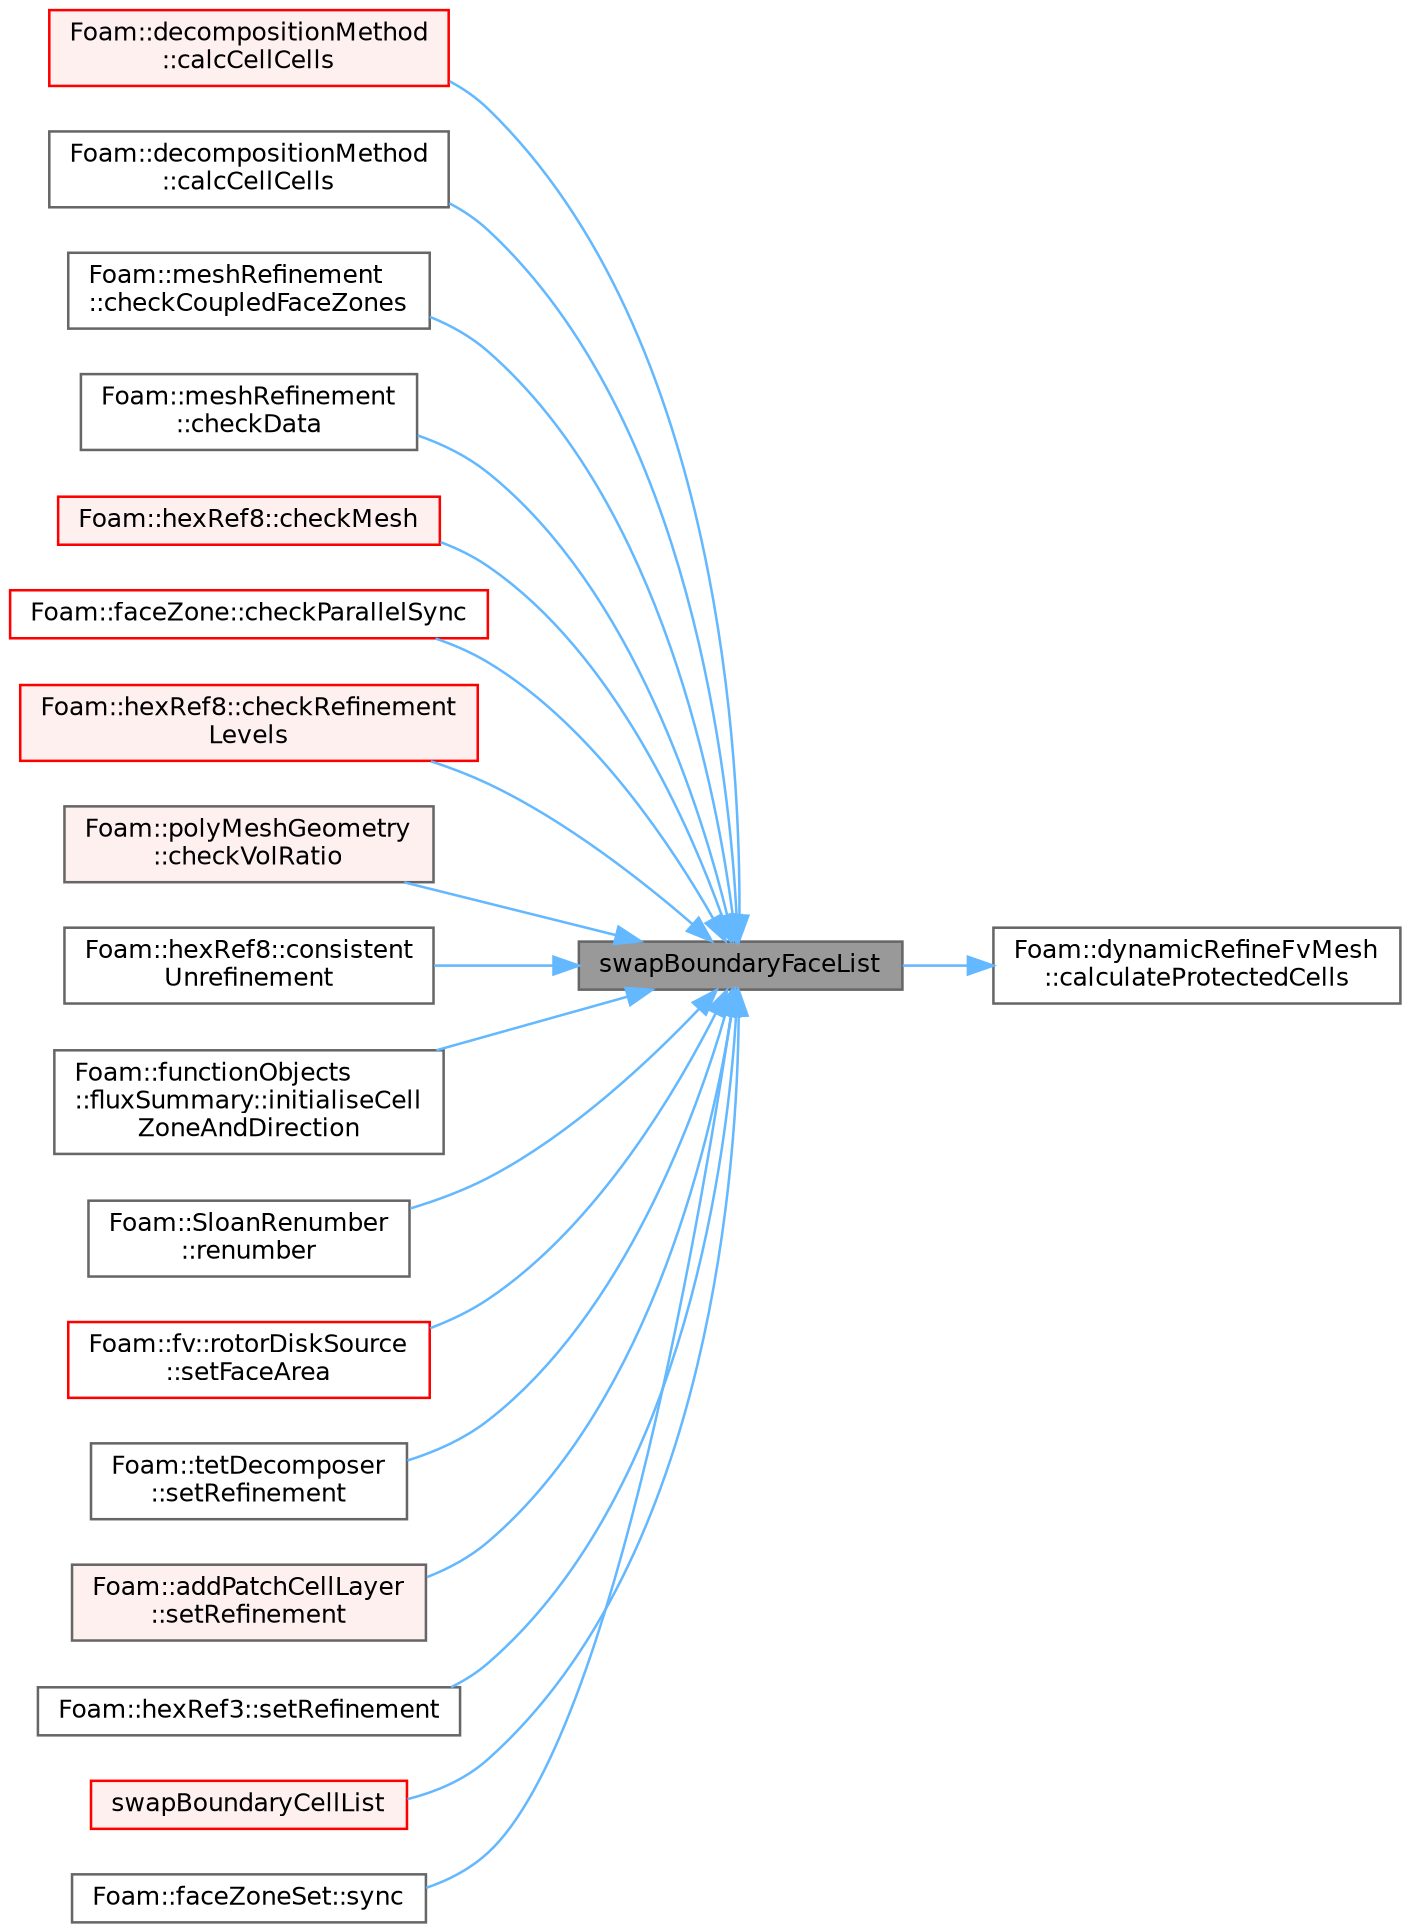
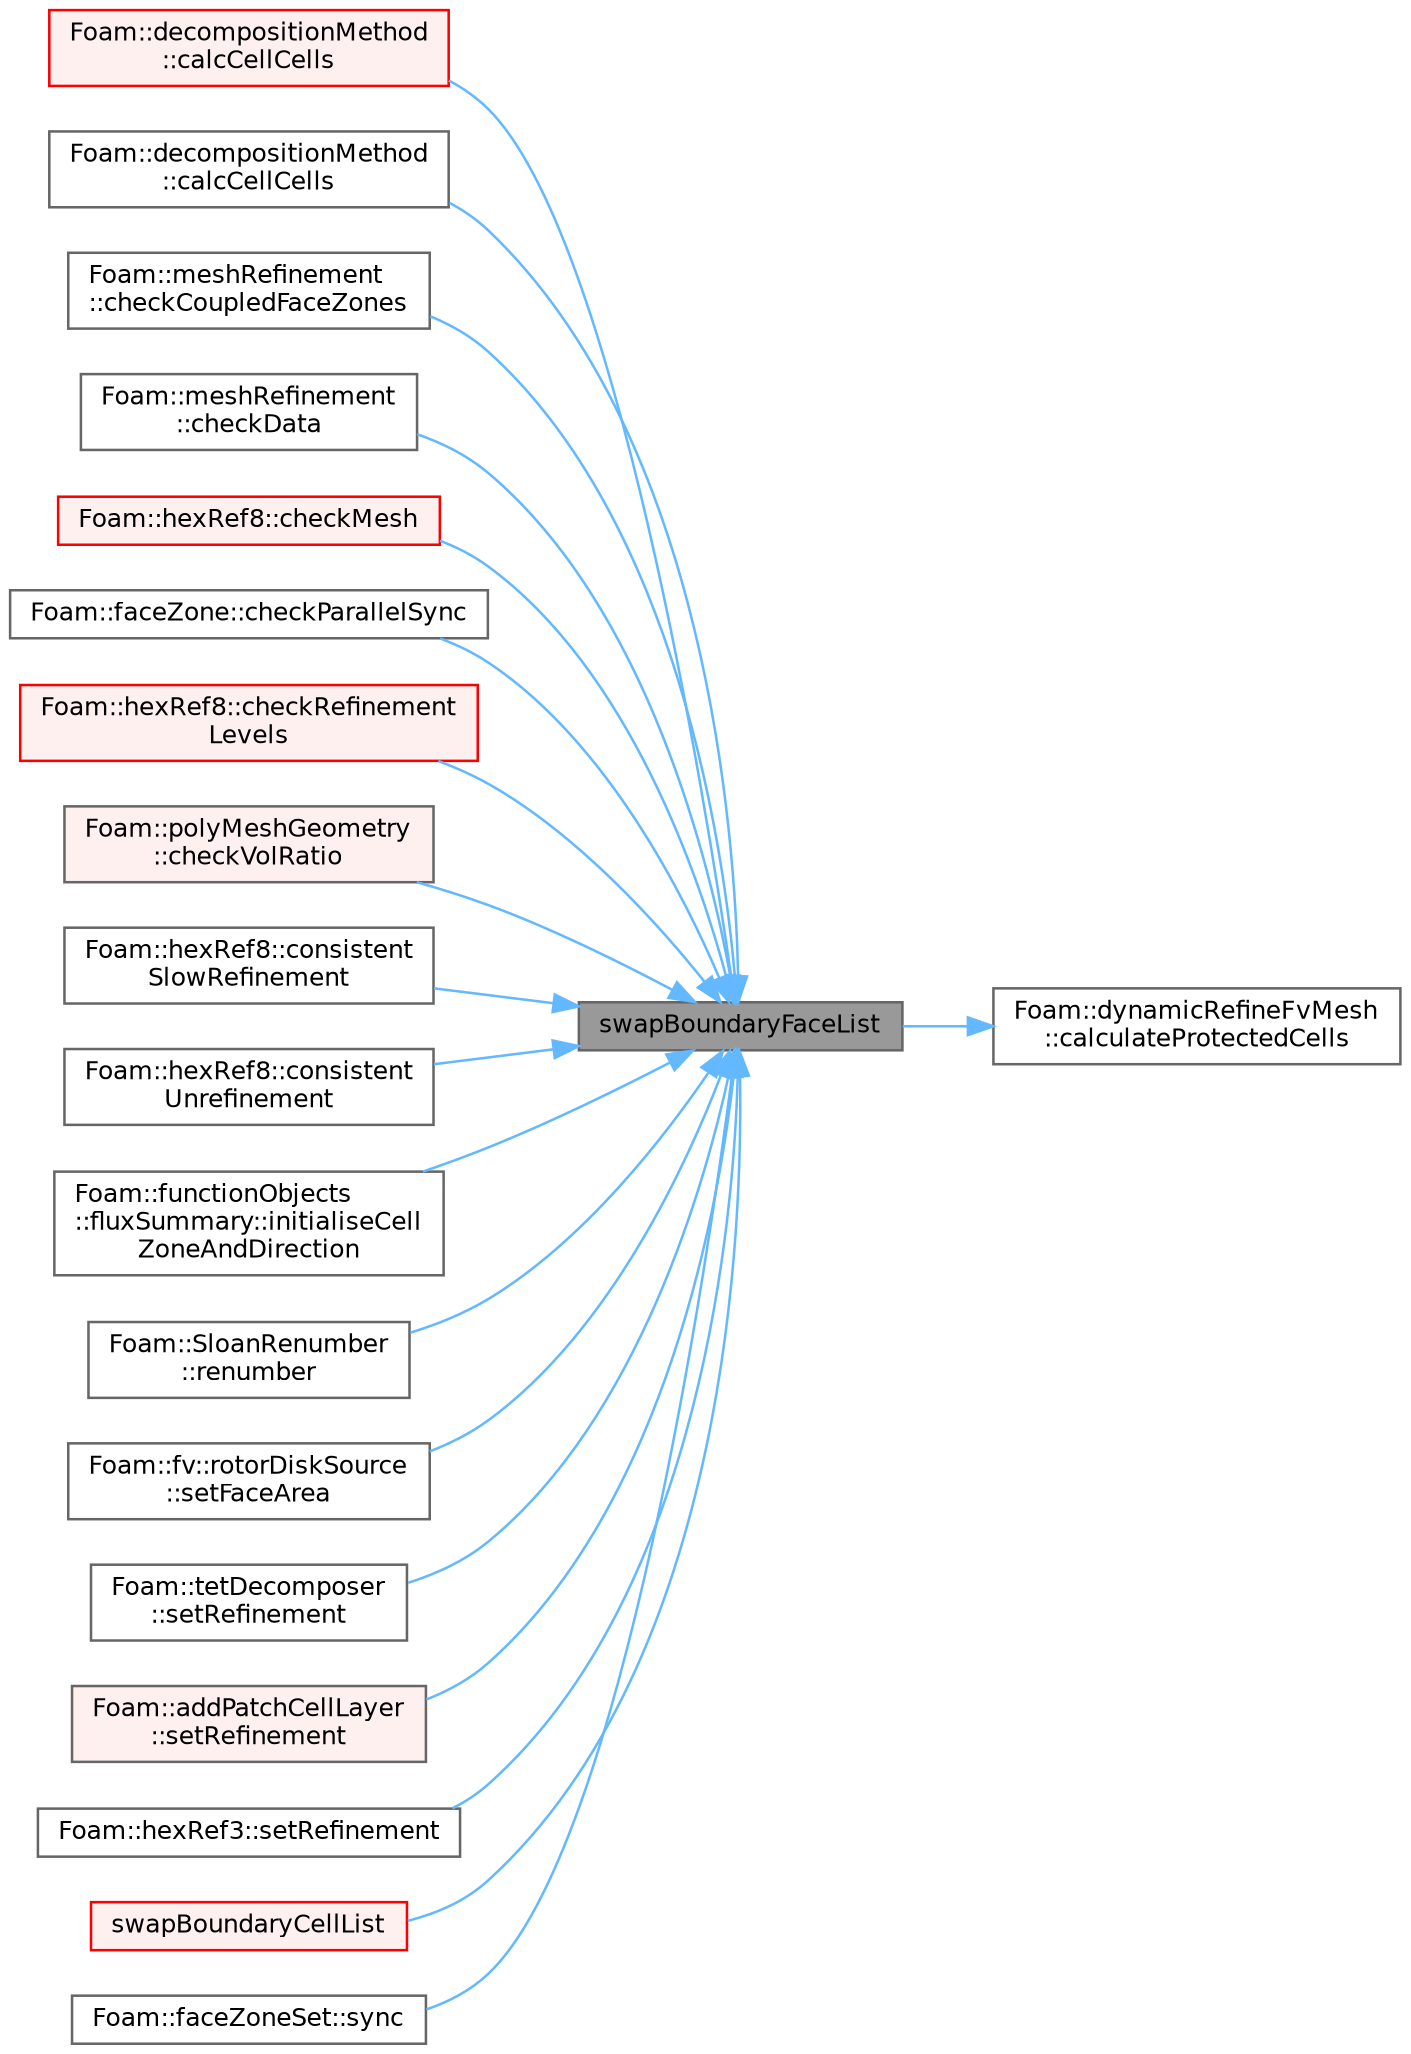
node "Foam::faceZone::checkParallelSync": color red -> grey40
node "Foam::hexRef8::consistent SlowRefinement": added
node "Foam::fv::rotorDiskSource ::setFaceArea": color red -> grey40
